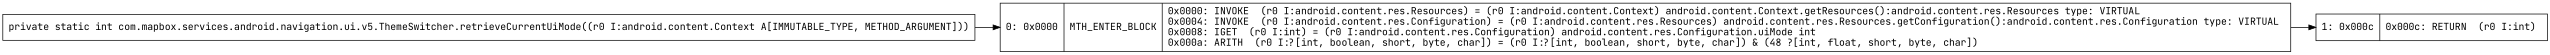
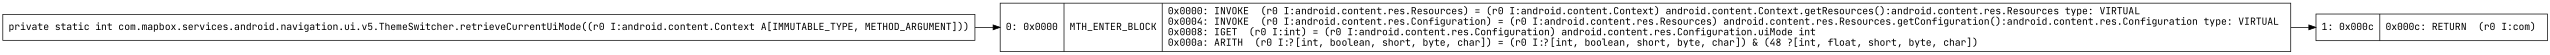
node "1: 0x000c": text "0x000c: RETURN  (r0 I:int)" -> "0x000c: RETURN  (r0 I:com)"
